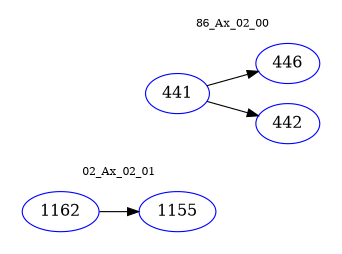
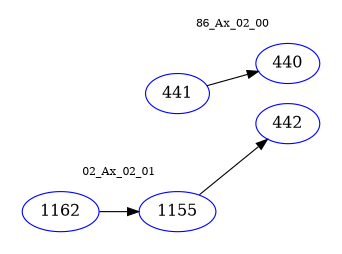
node "446": label "446" -> "440"
edge "441" -> "442": now "1155" -> "442"
